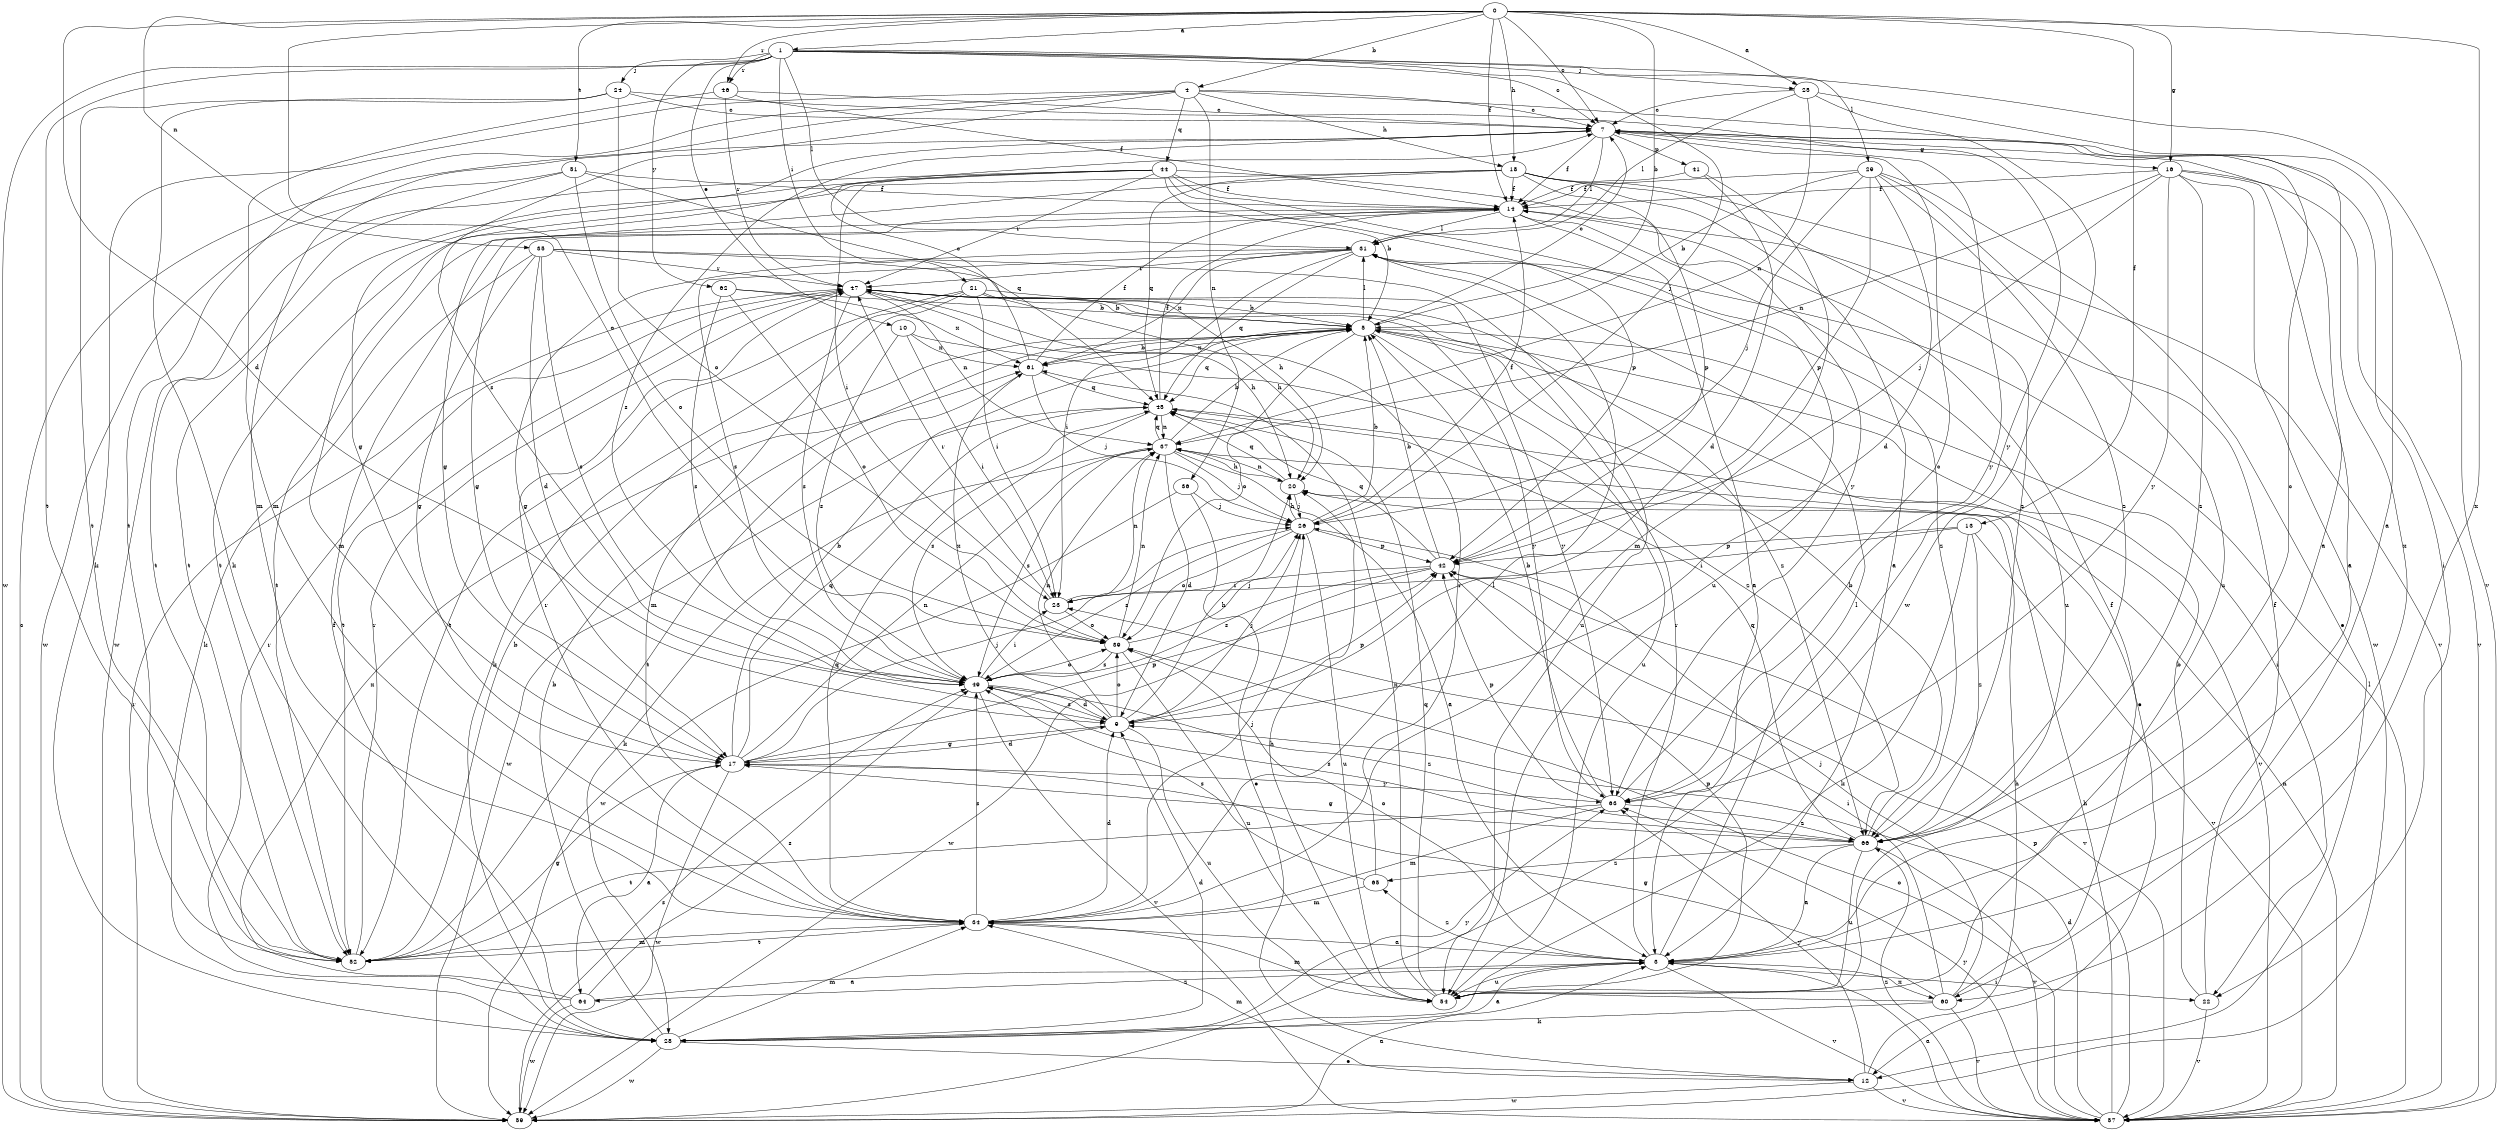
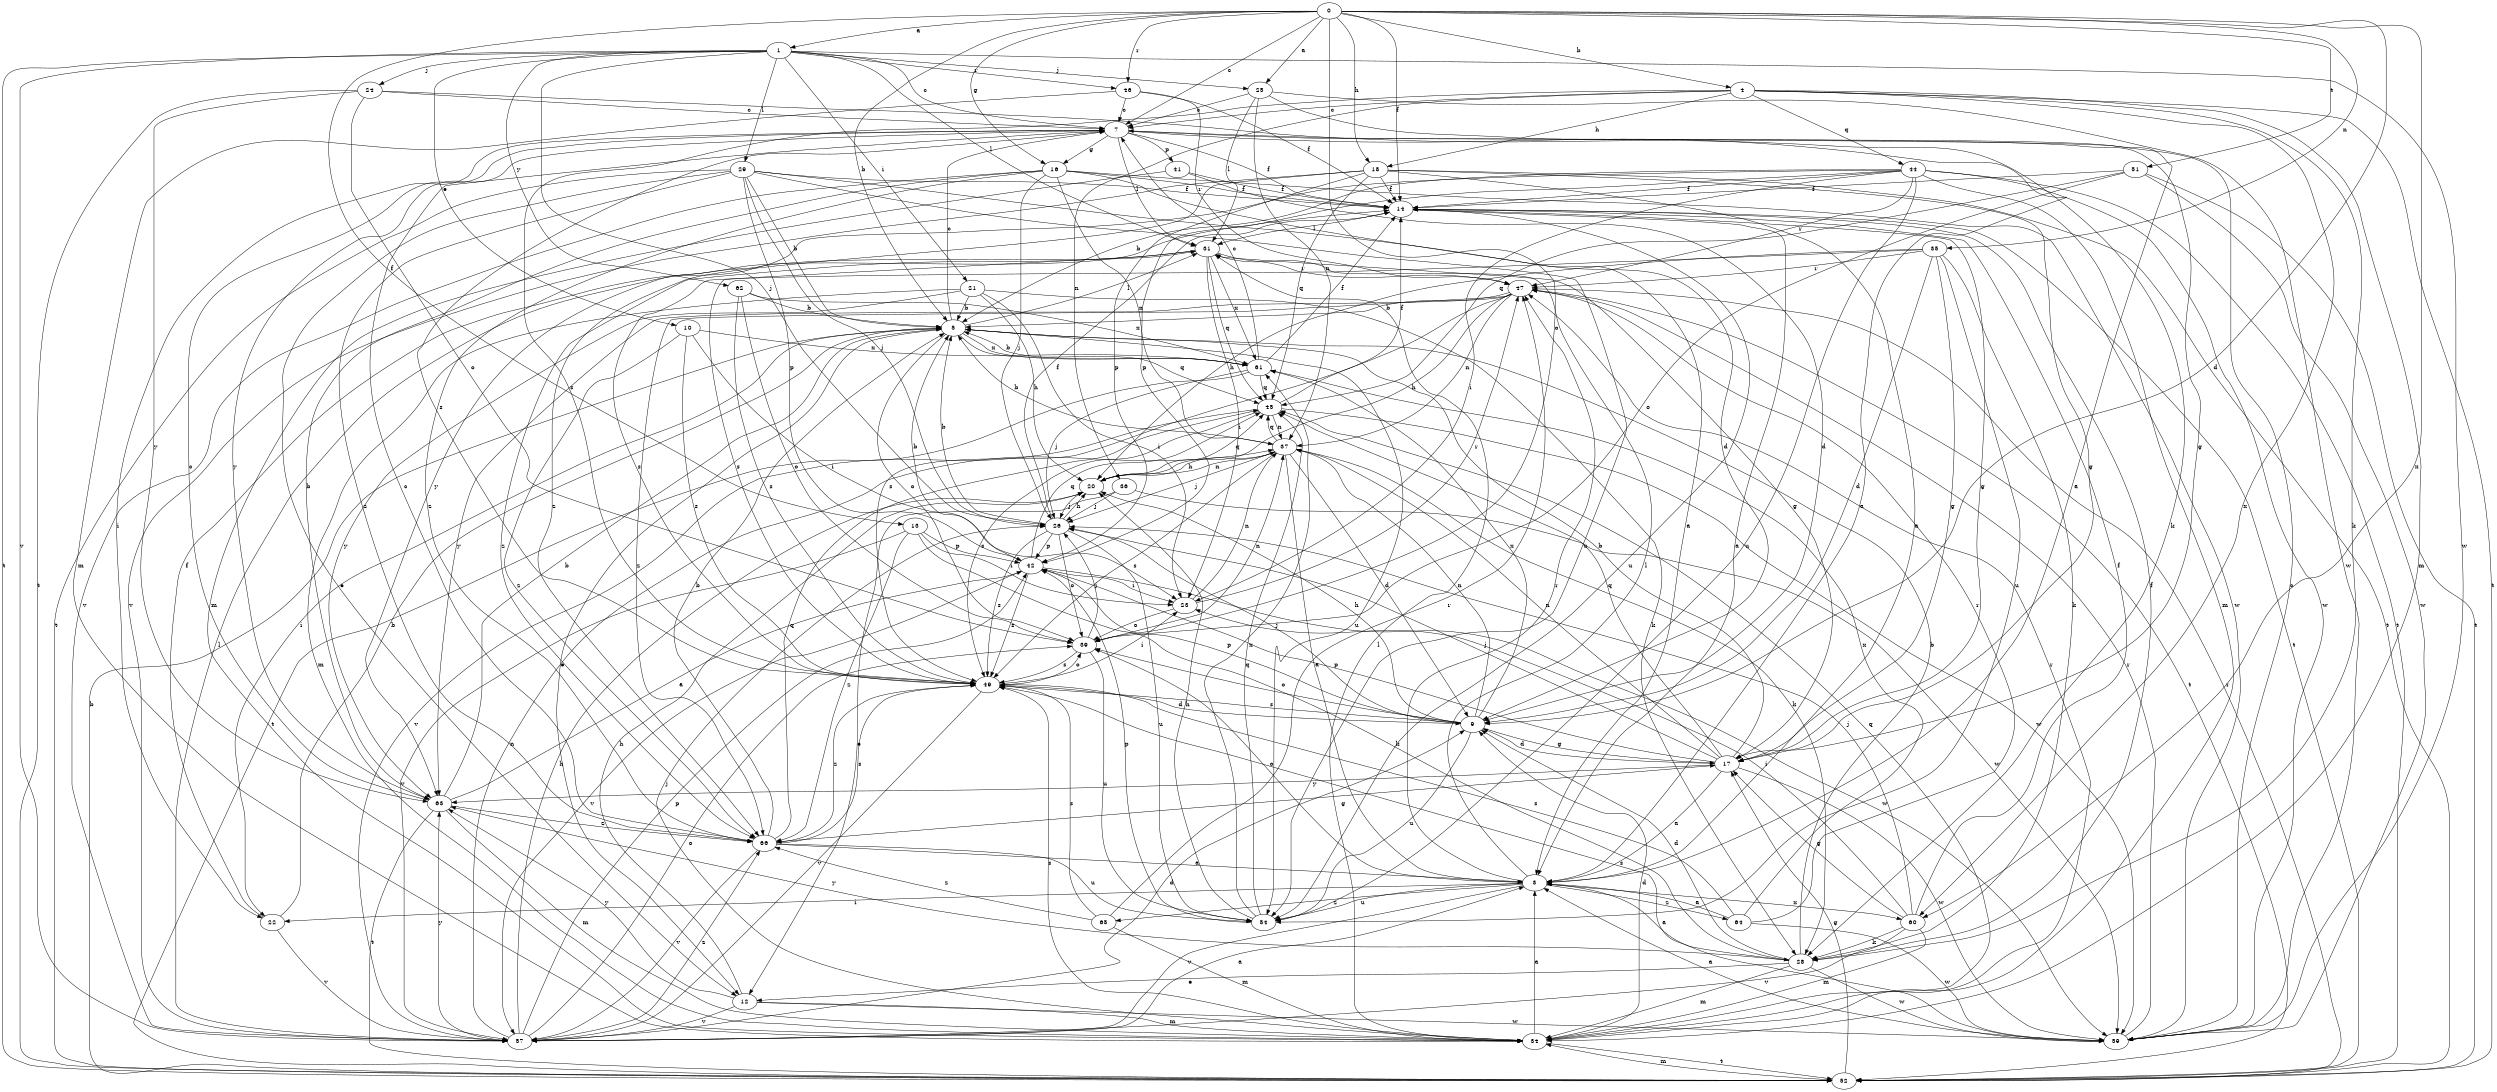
edge "16" -> "42": now "16" -> "26"
edge "16" -> "63": label "y" -> "b"
edge "21" -> "52": now "29" -> "52"
edge "63" -> "42": label "p" -> "a"
edge "66" -> "65": reversed
edge "17" -> "64": now "17" -> "3"
